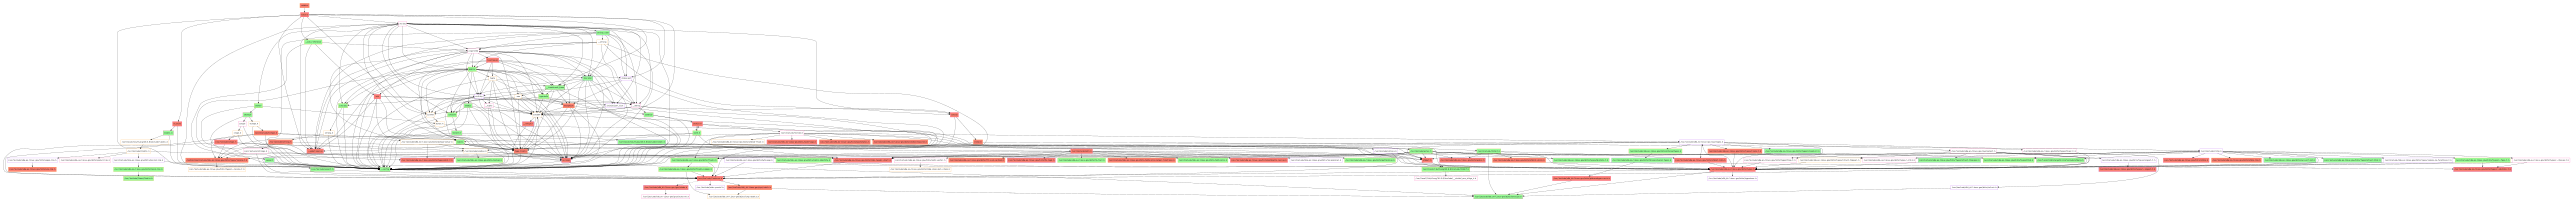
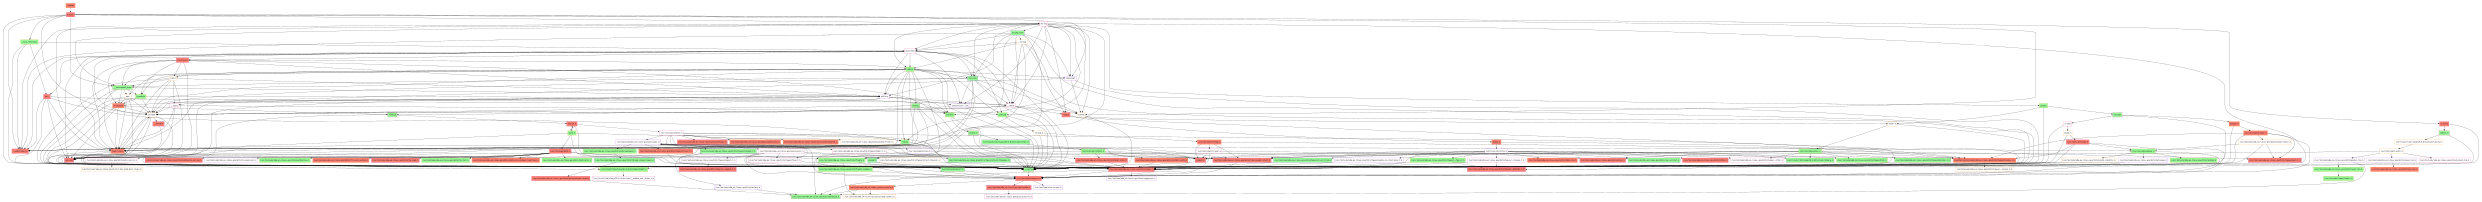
edge "utility" -> "cstring": now "__tuple" -> "cstring"
node "wctype.h": fillcolor white -> salmon
node "/usr/include/endian.h": fillcolor white -> palegreen
node "/usr/include/x86_64-linux-gnu/bits/uintn-identity.h": fillcolor palegreen -> white
